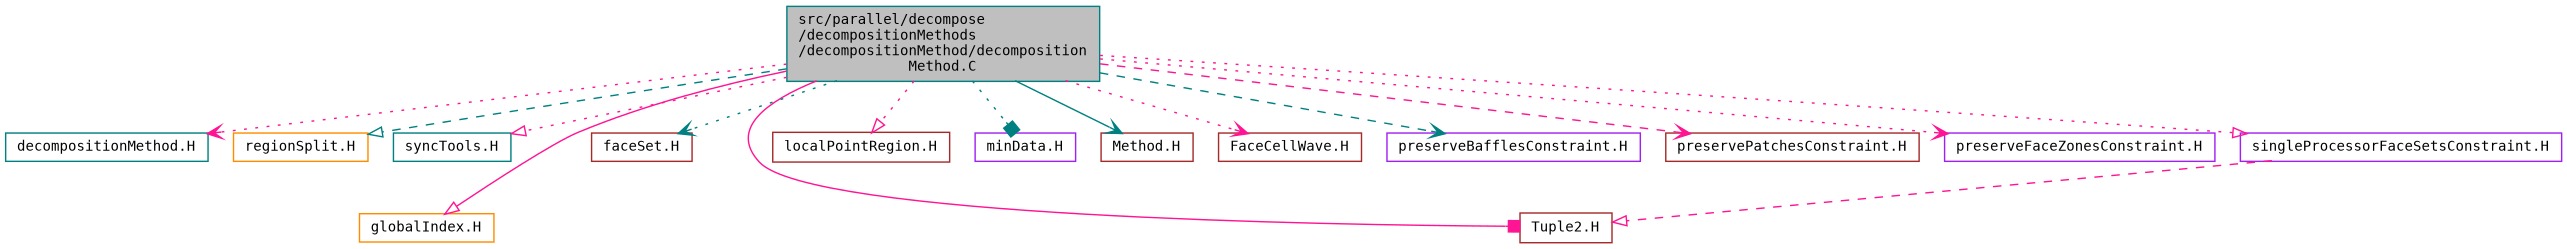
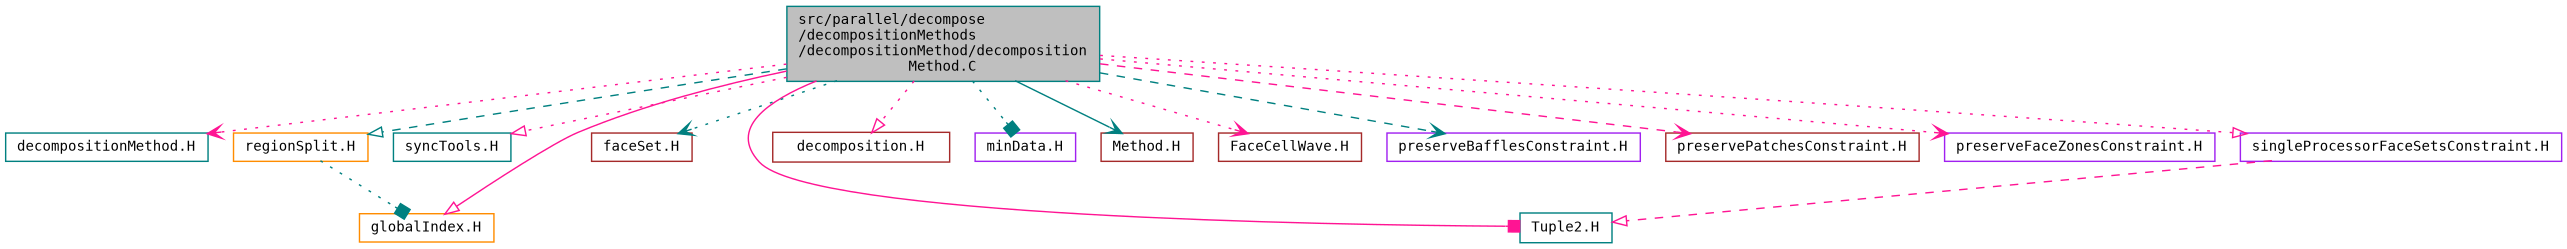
node "localPointRegion.H": label "localPointRegion.H" -> "decomposition.H"
edge "regionSplit.H" -> "globalIndex.H": added
node "Tuple2.H": color brown -> teal
